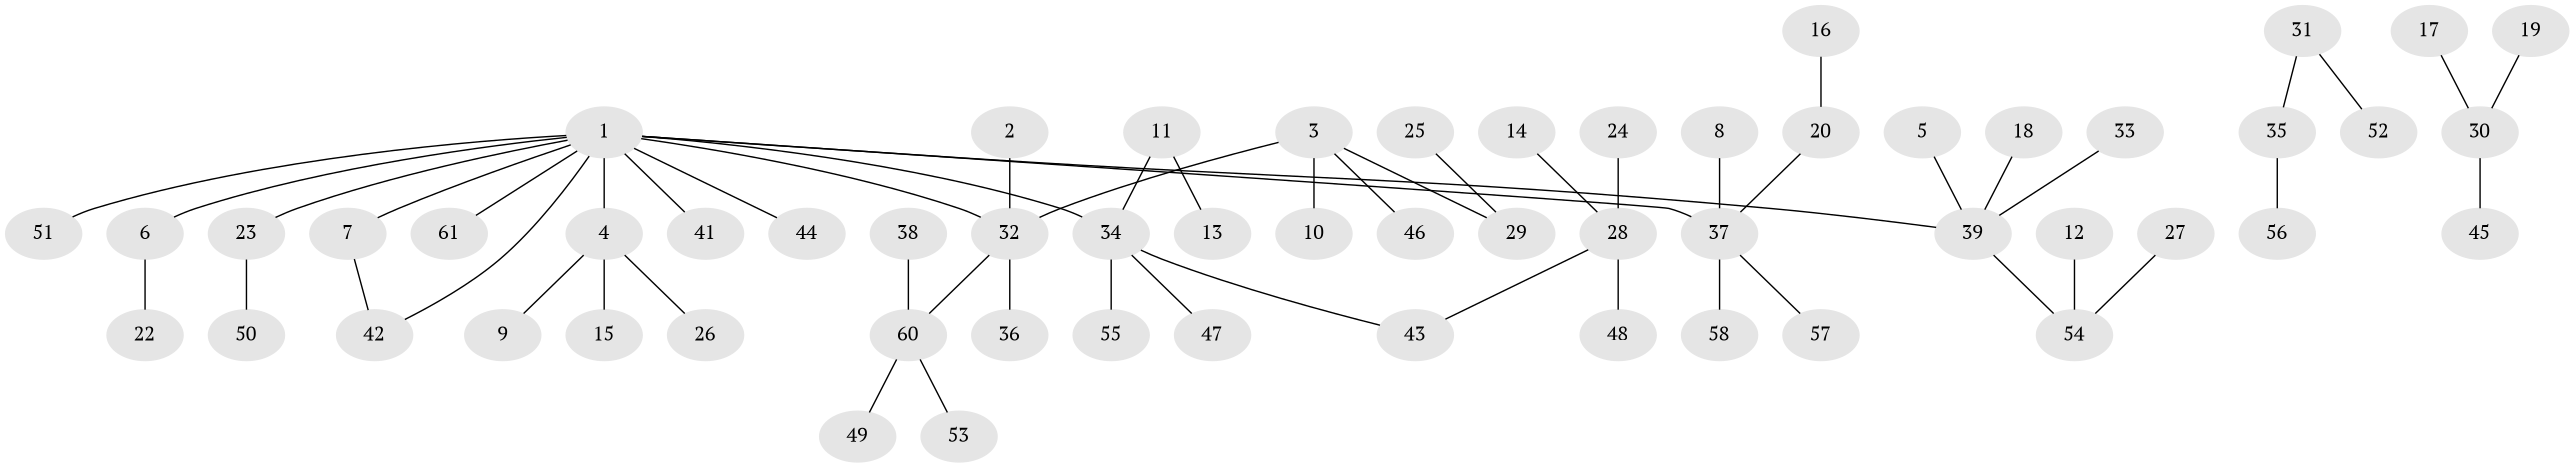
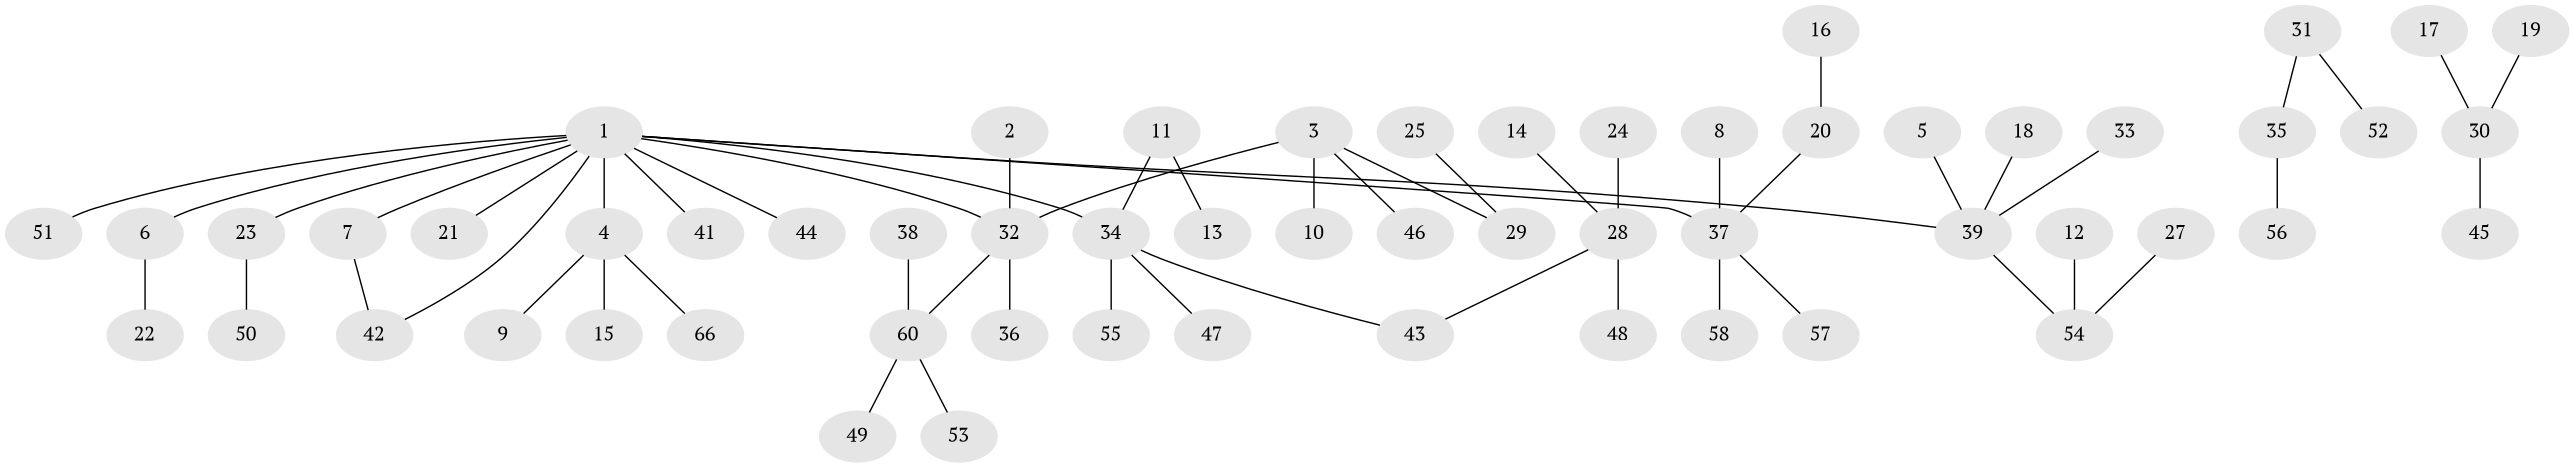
node "61": label "61" -> "21"
node "26": label "26" -> "66"
